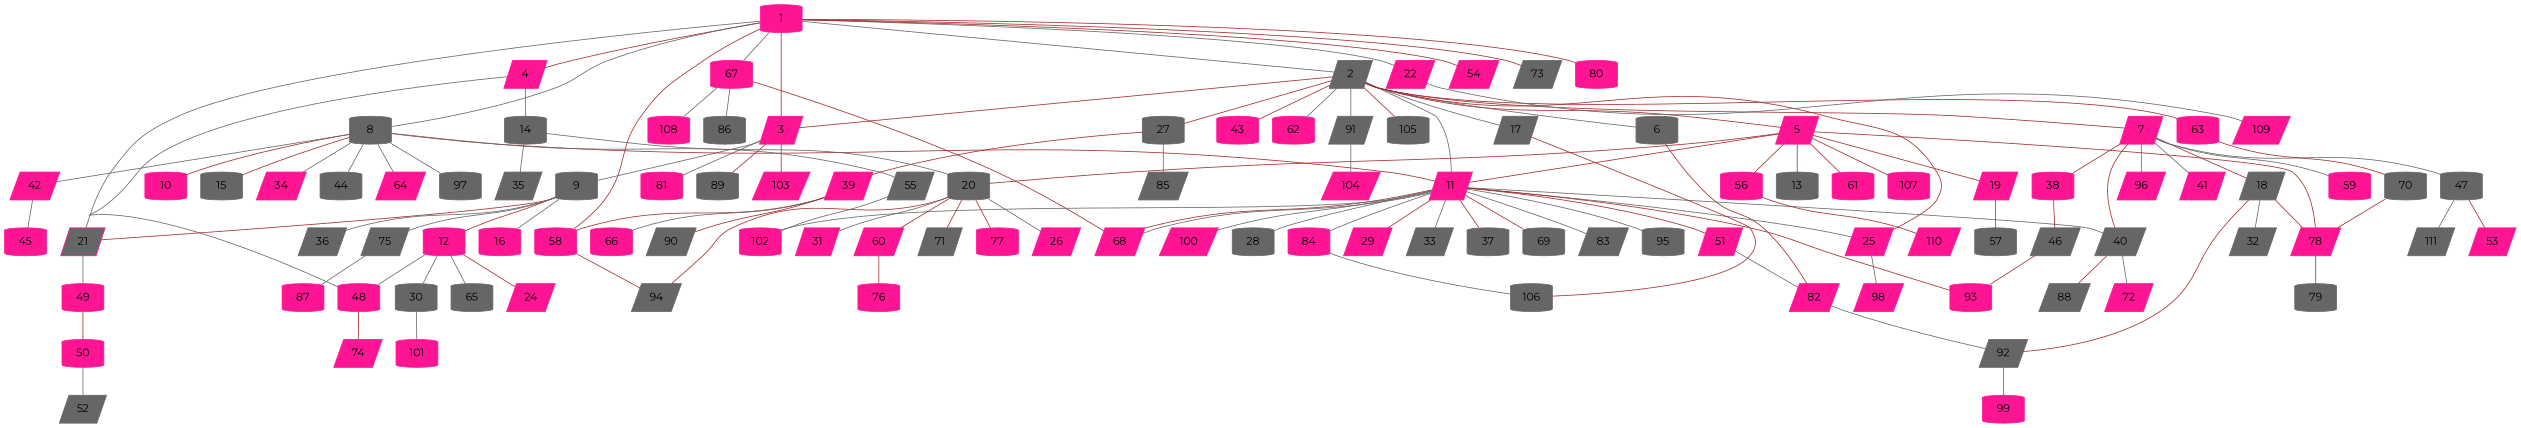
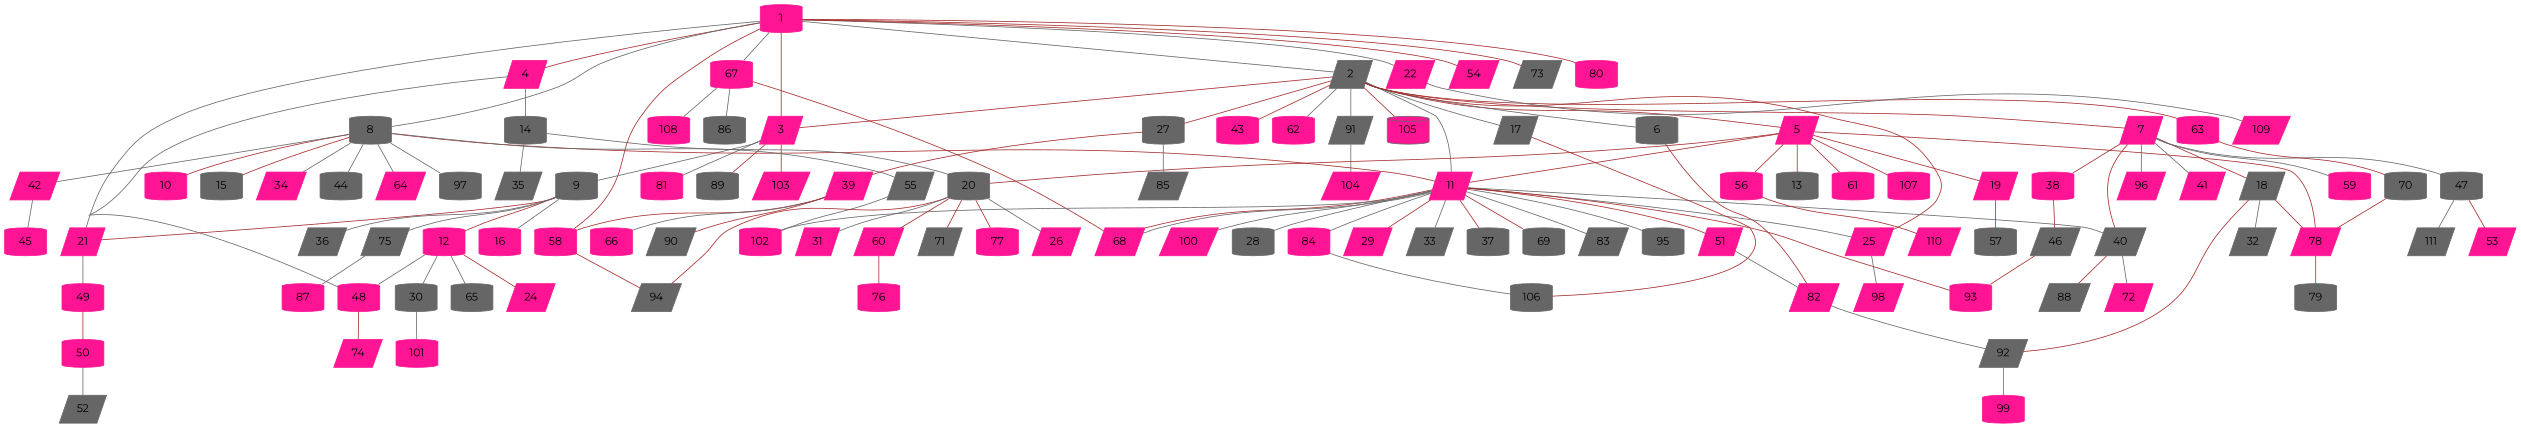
node "105": fillcolor gray40 -> deeppink
node "21": fillcolor gray40 -> deeppink
